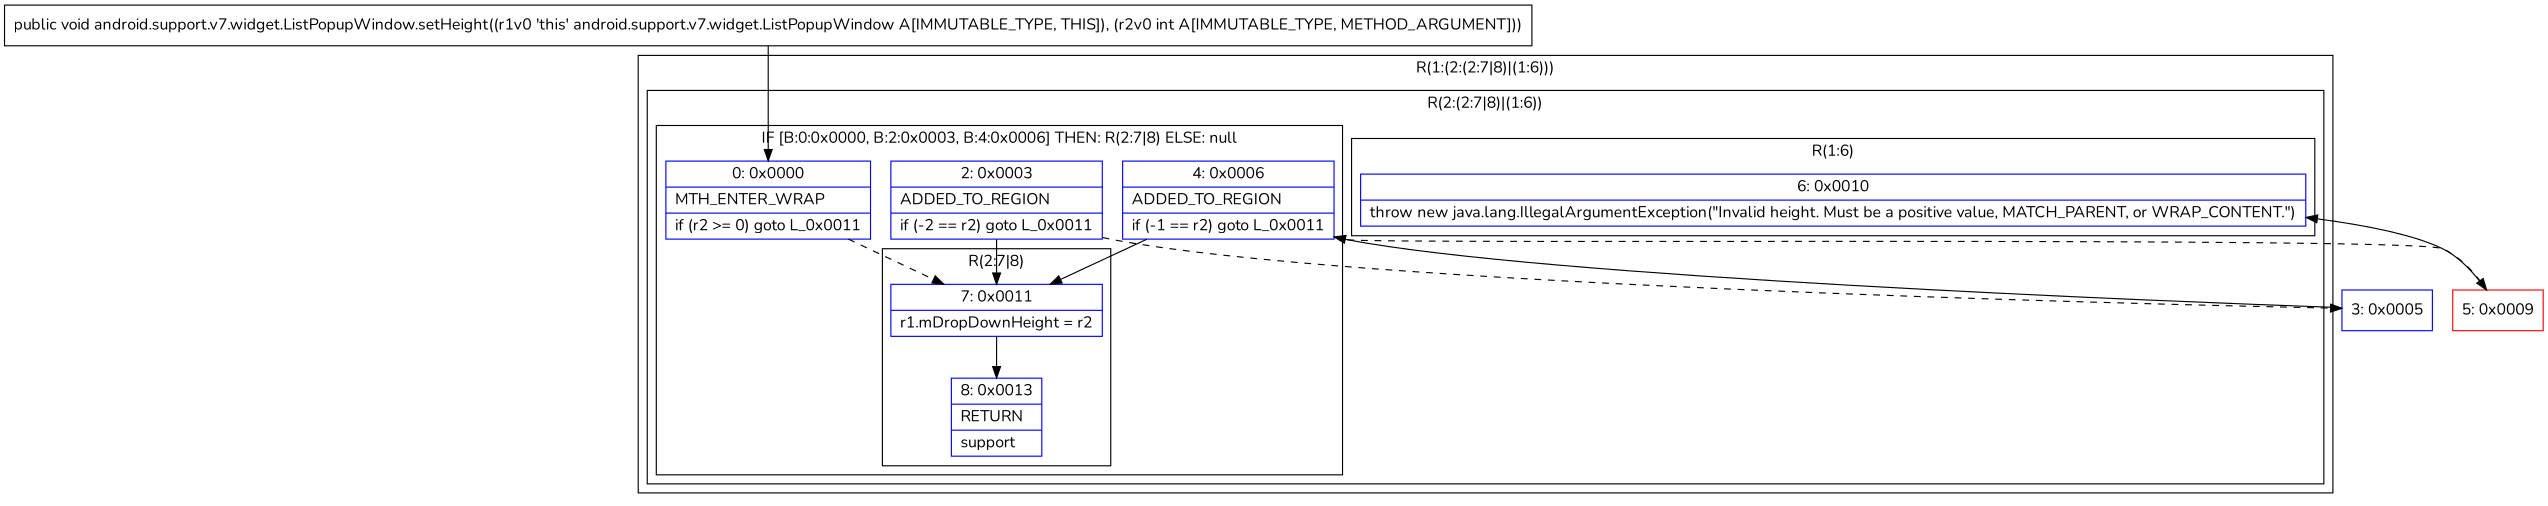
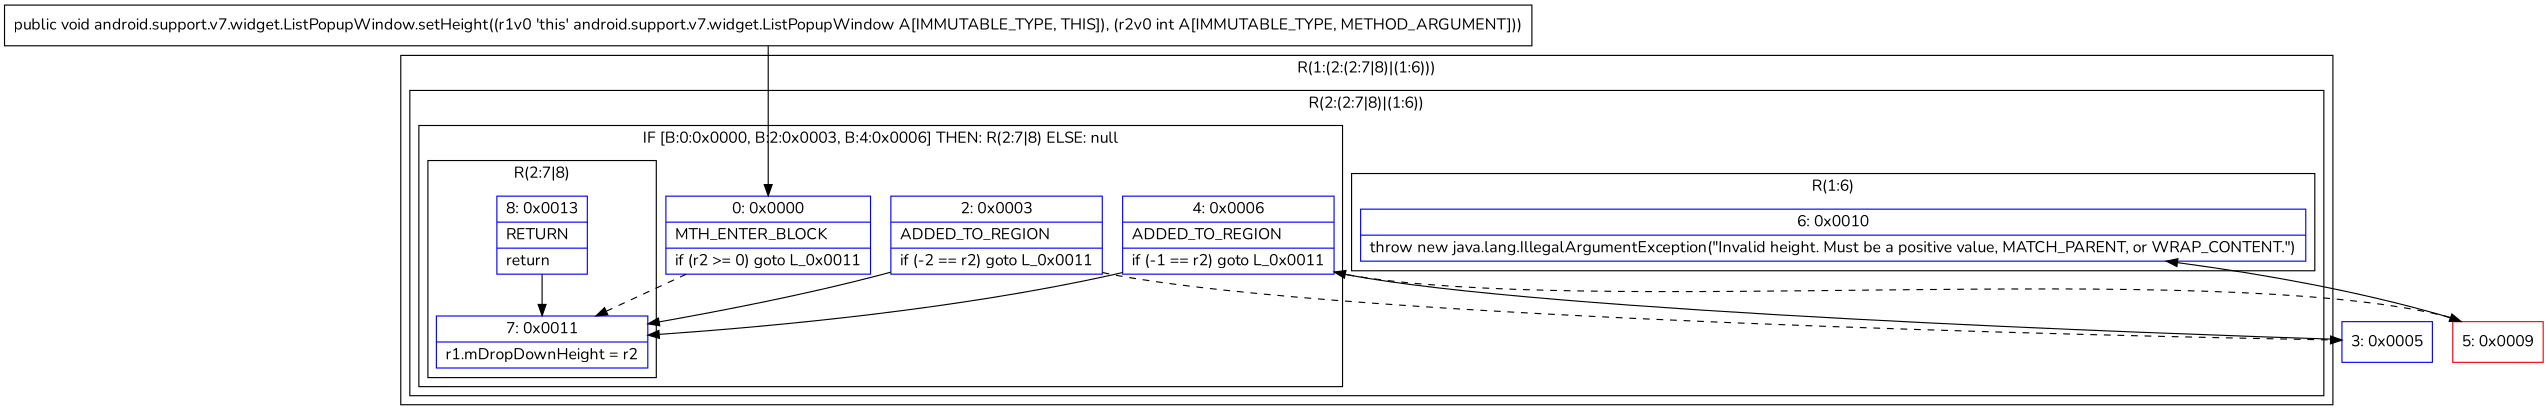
node "0: 0x0000": text "MTH_ENTER_WRAP" -> "MTH_ENTER_BLOCK"
edge "7: 0x0011" -> "8: 0x0013": reversed
node "8: 0x0013": text "support" -> "return"
